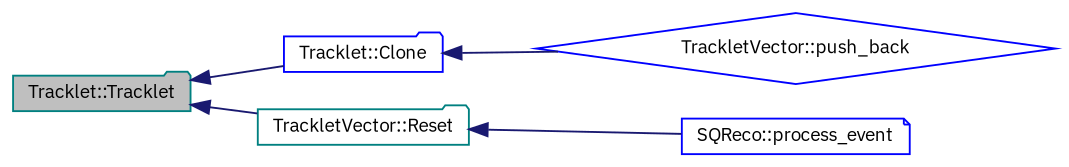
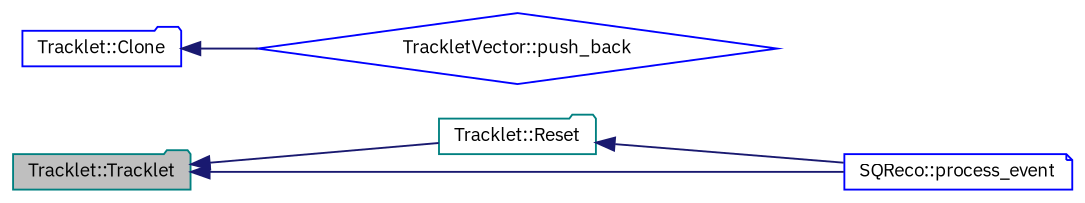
edge "Tracklet::Clone" -> "Tracklet::Tracklet": now "SQReco::process_event" -> "Tracklet::Tracklet"
node "TrackletVector::Reset": label "TrackletVector::Reset" -> "Tracklet::Reset"
